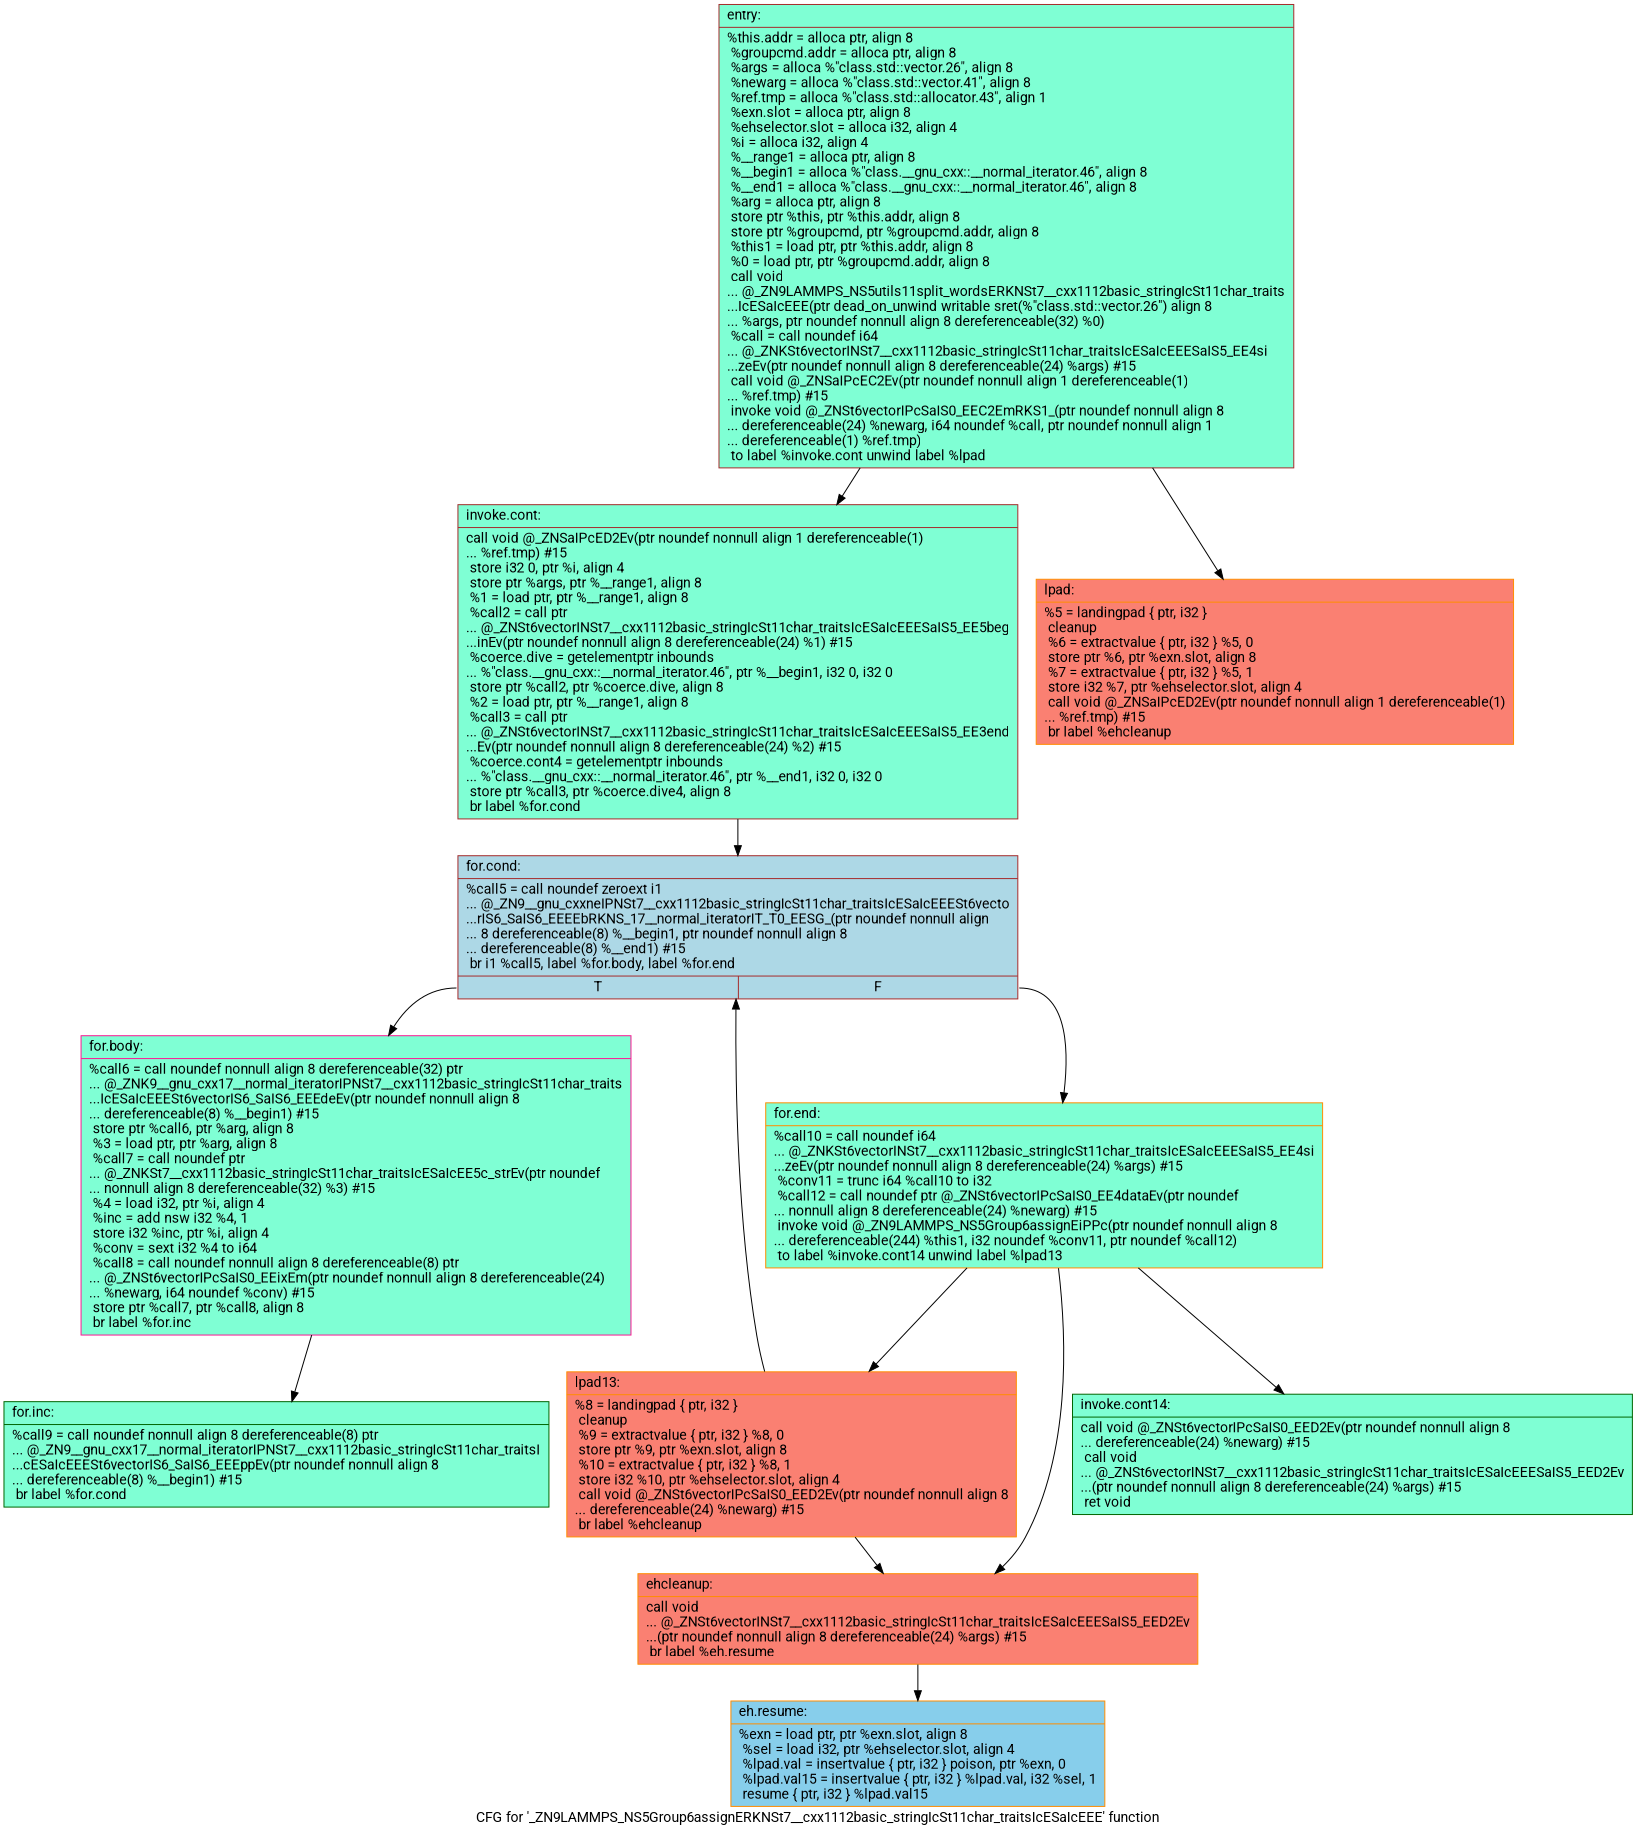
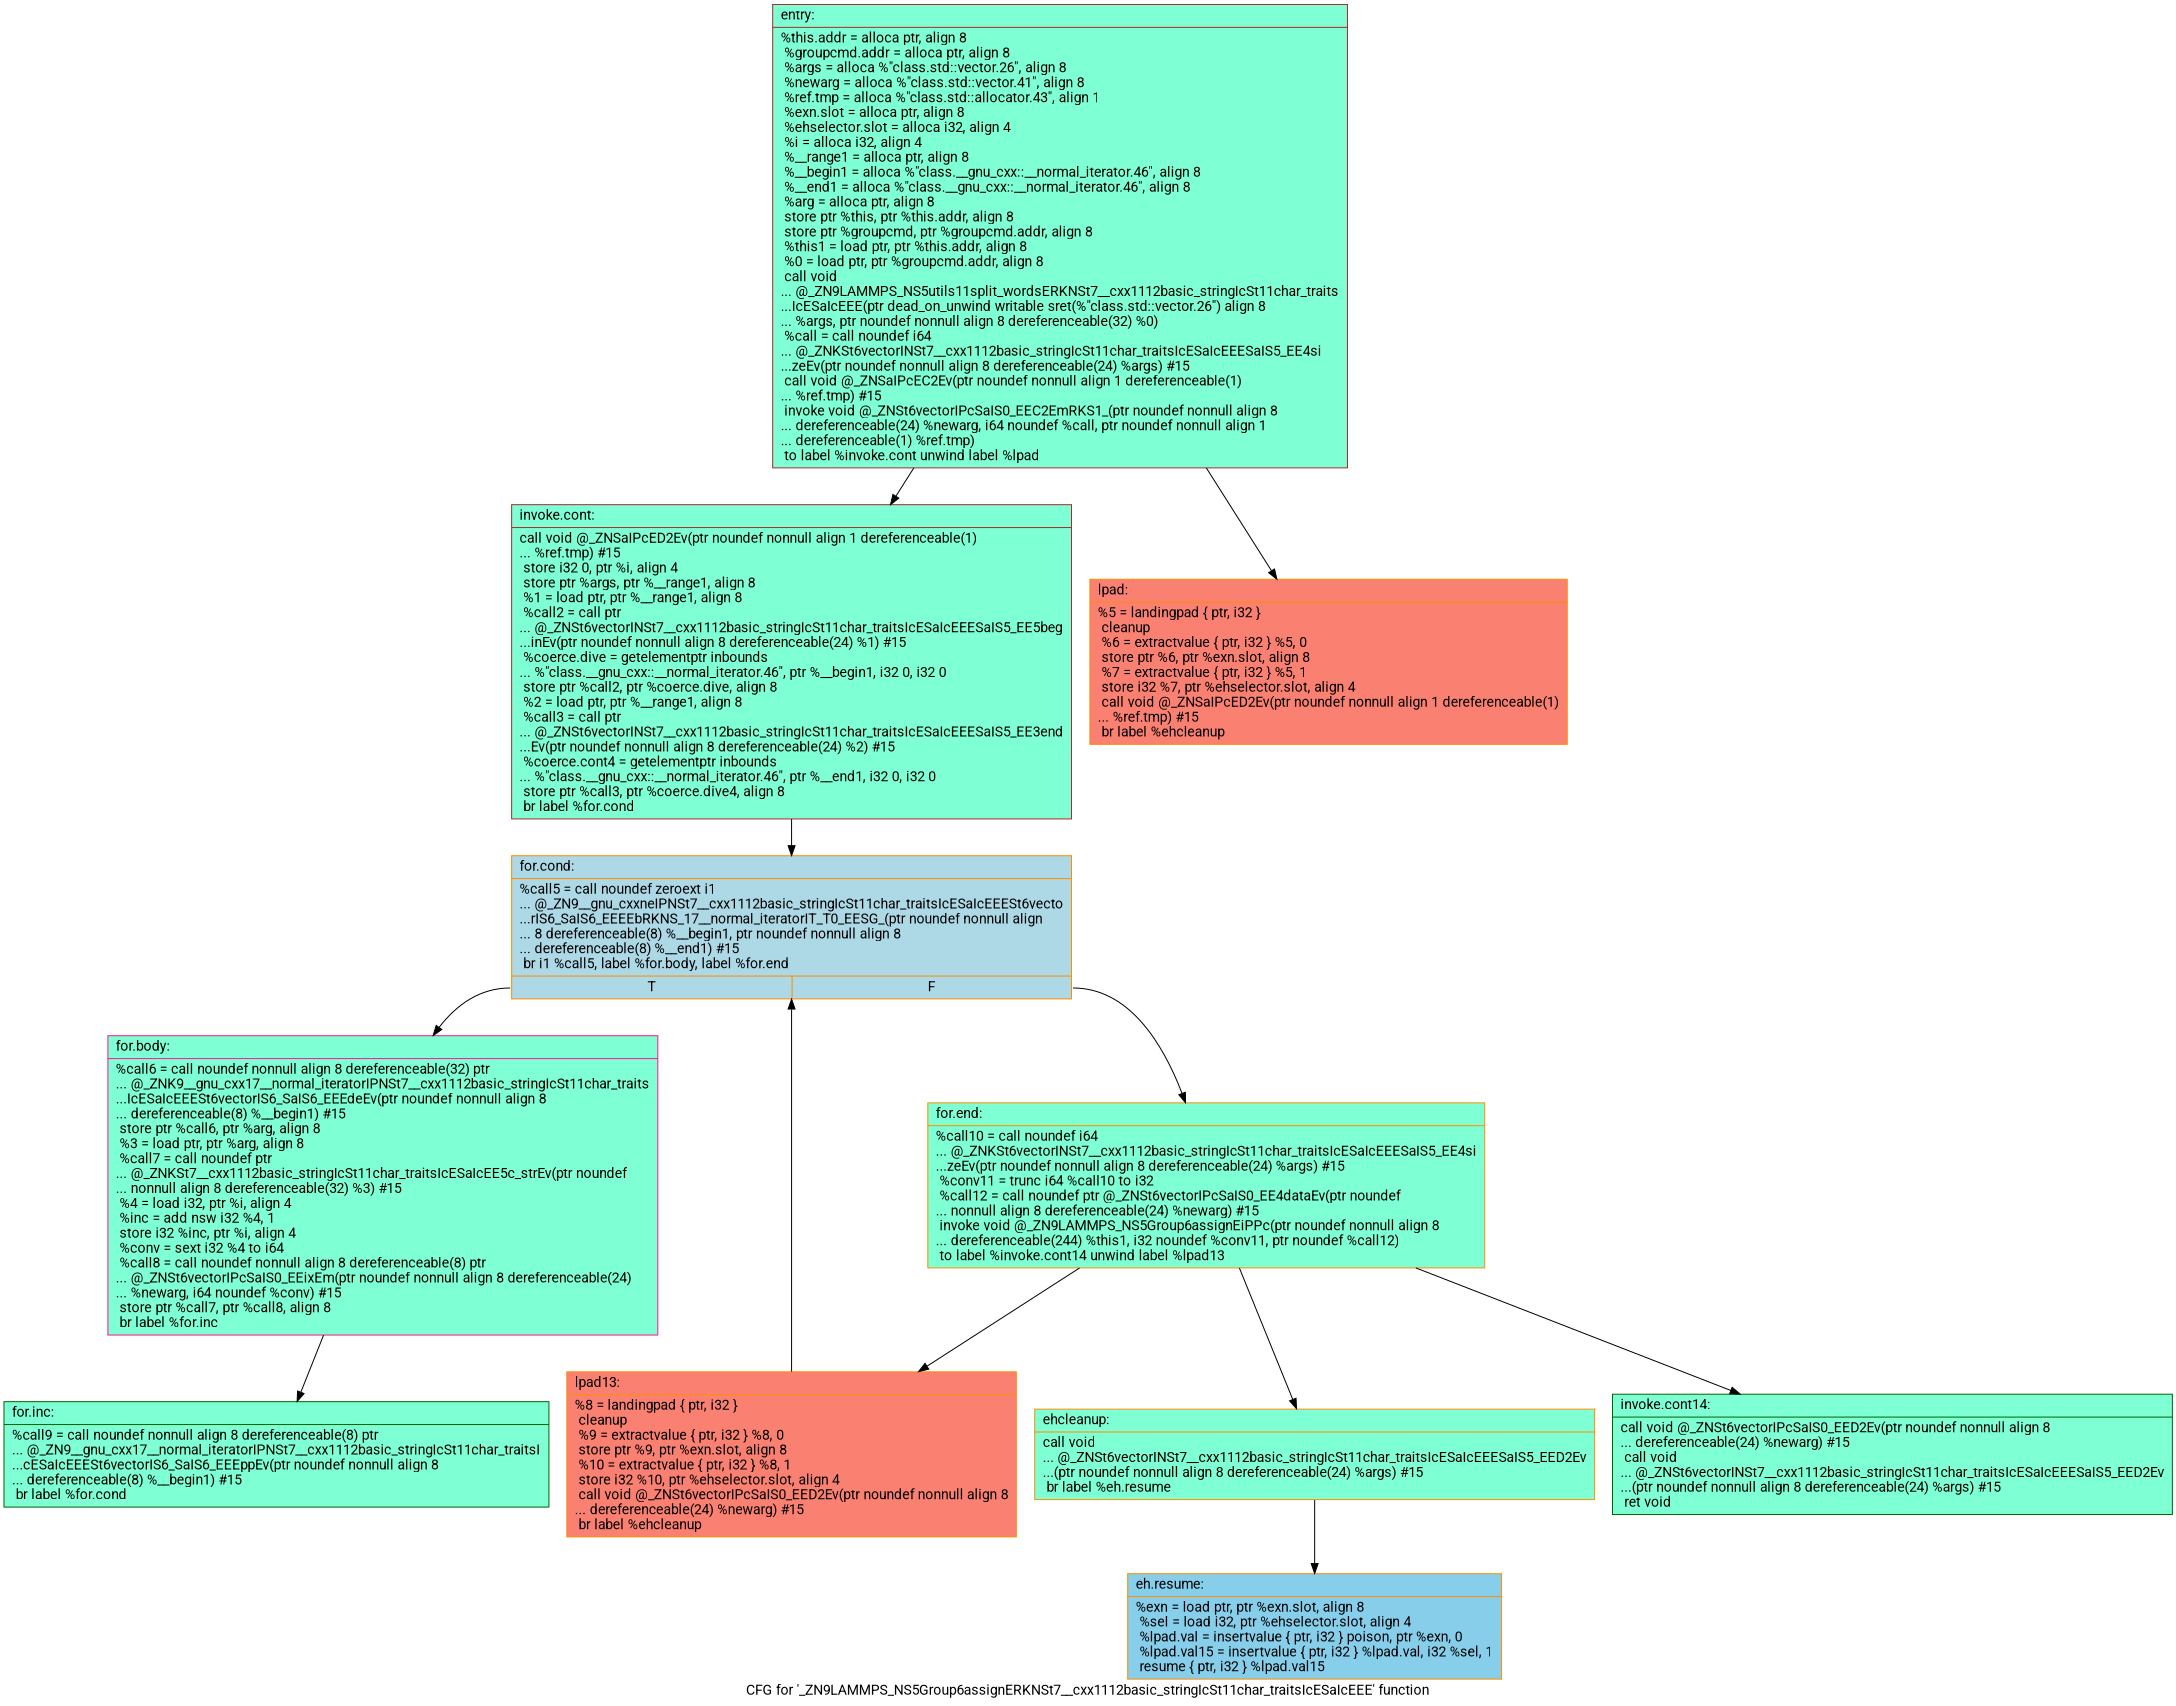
node "for.cond:": color brown -> darkorange
edge "lpad13:" -> "ehcleanup:": removed
node "ehcleanup:": fillcolor salmon -> aquamarine
